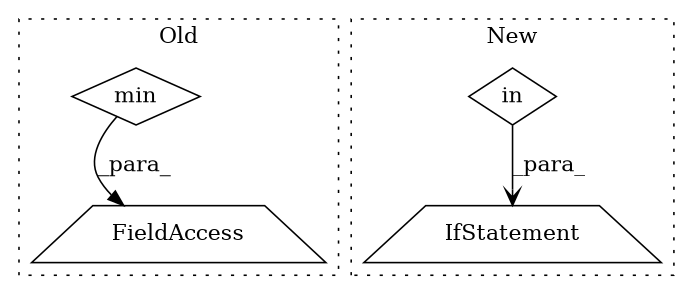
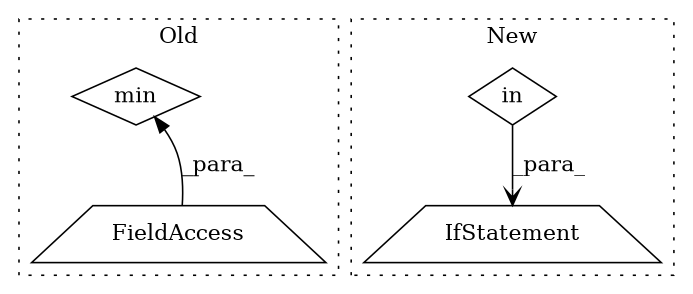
edge "min" -> "FieldAccess": reversed
